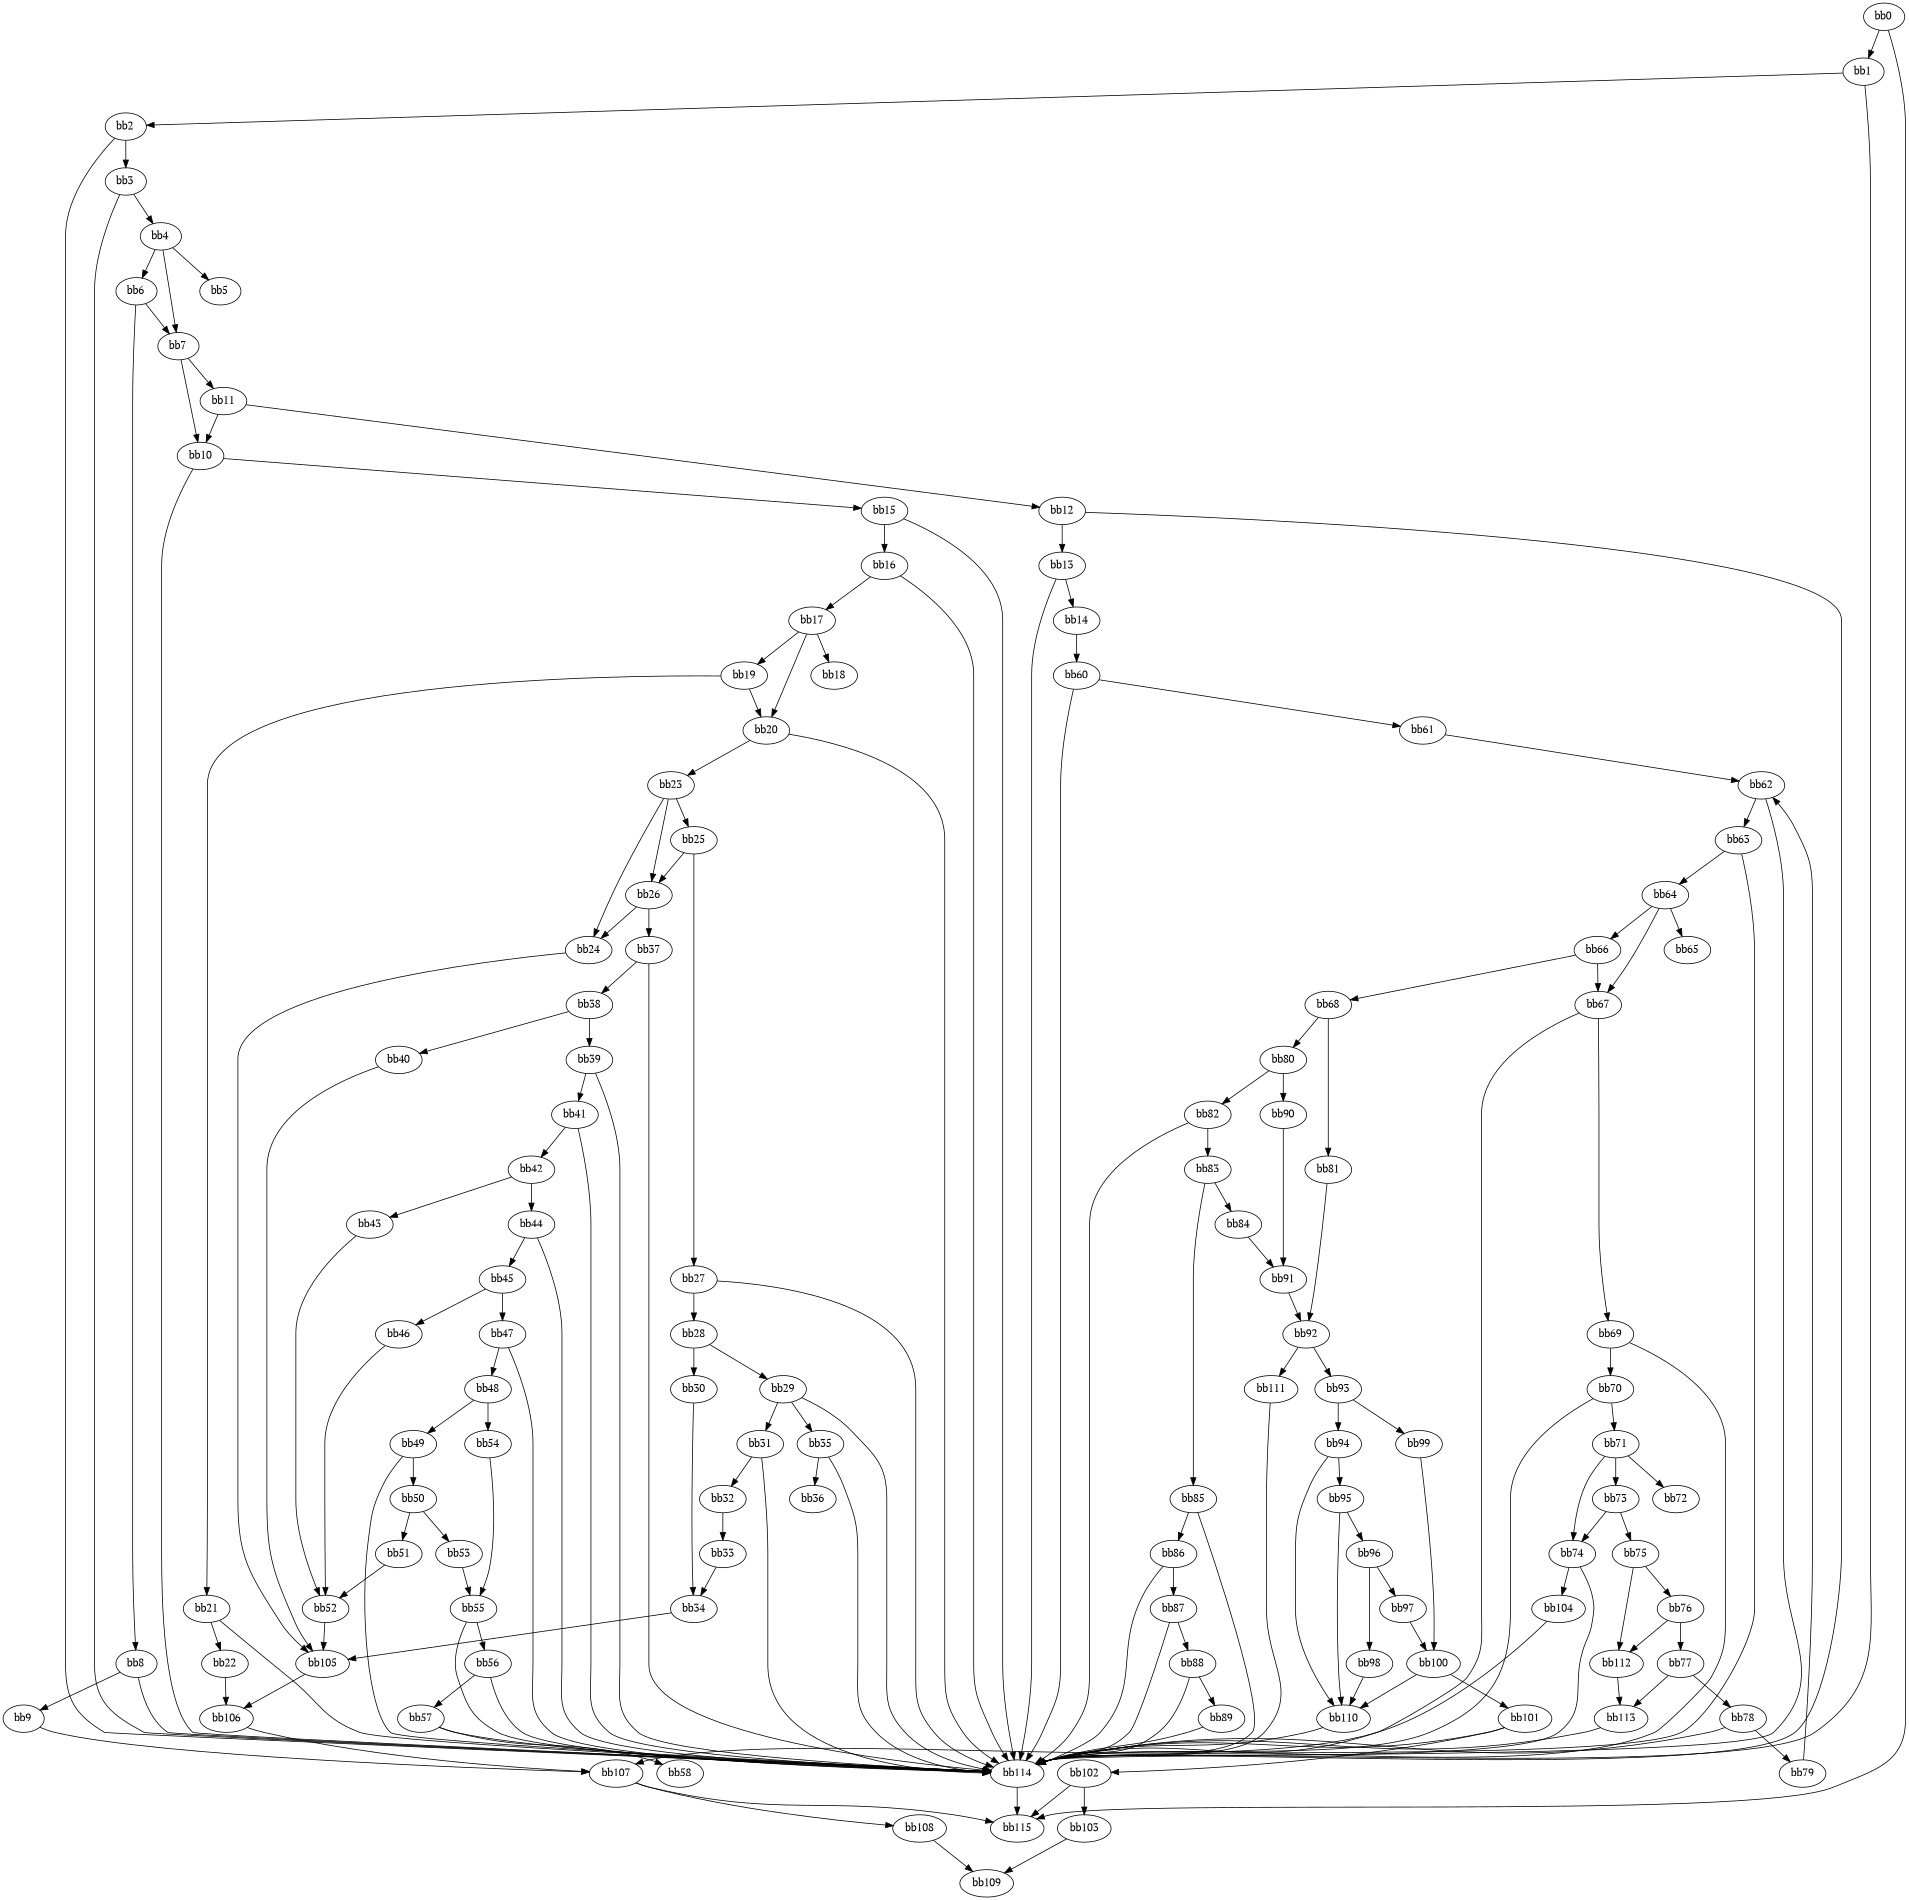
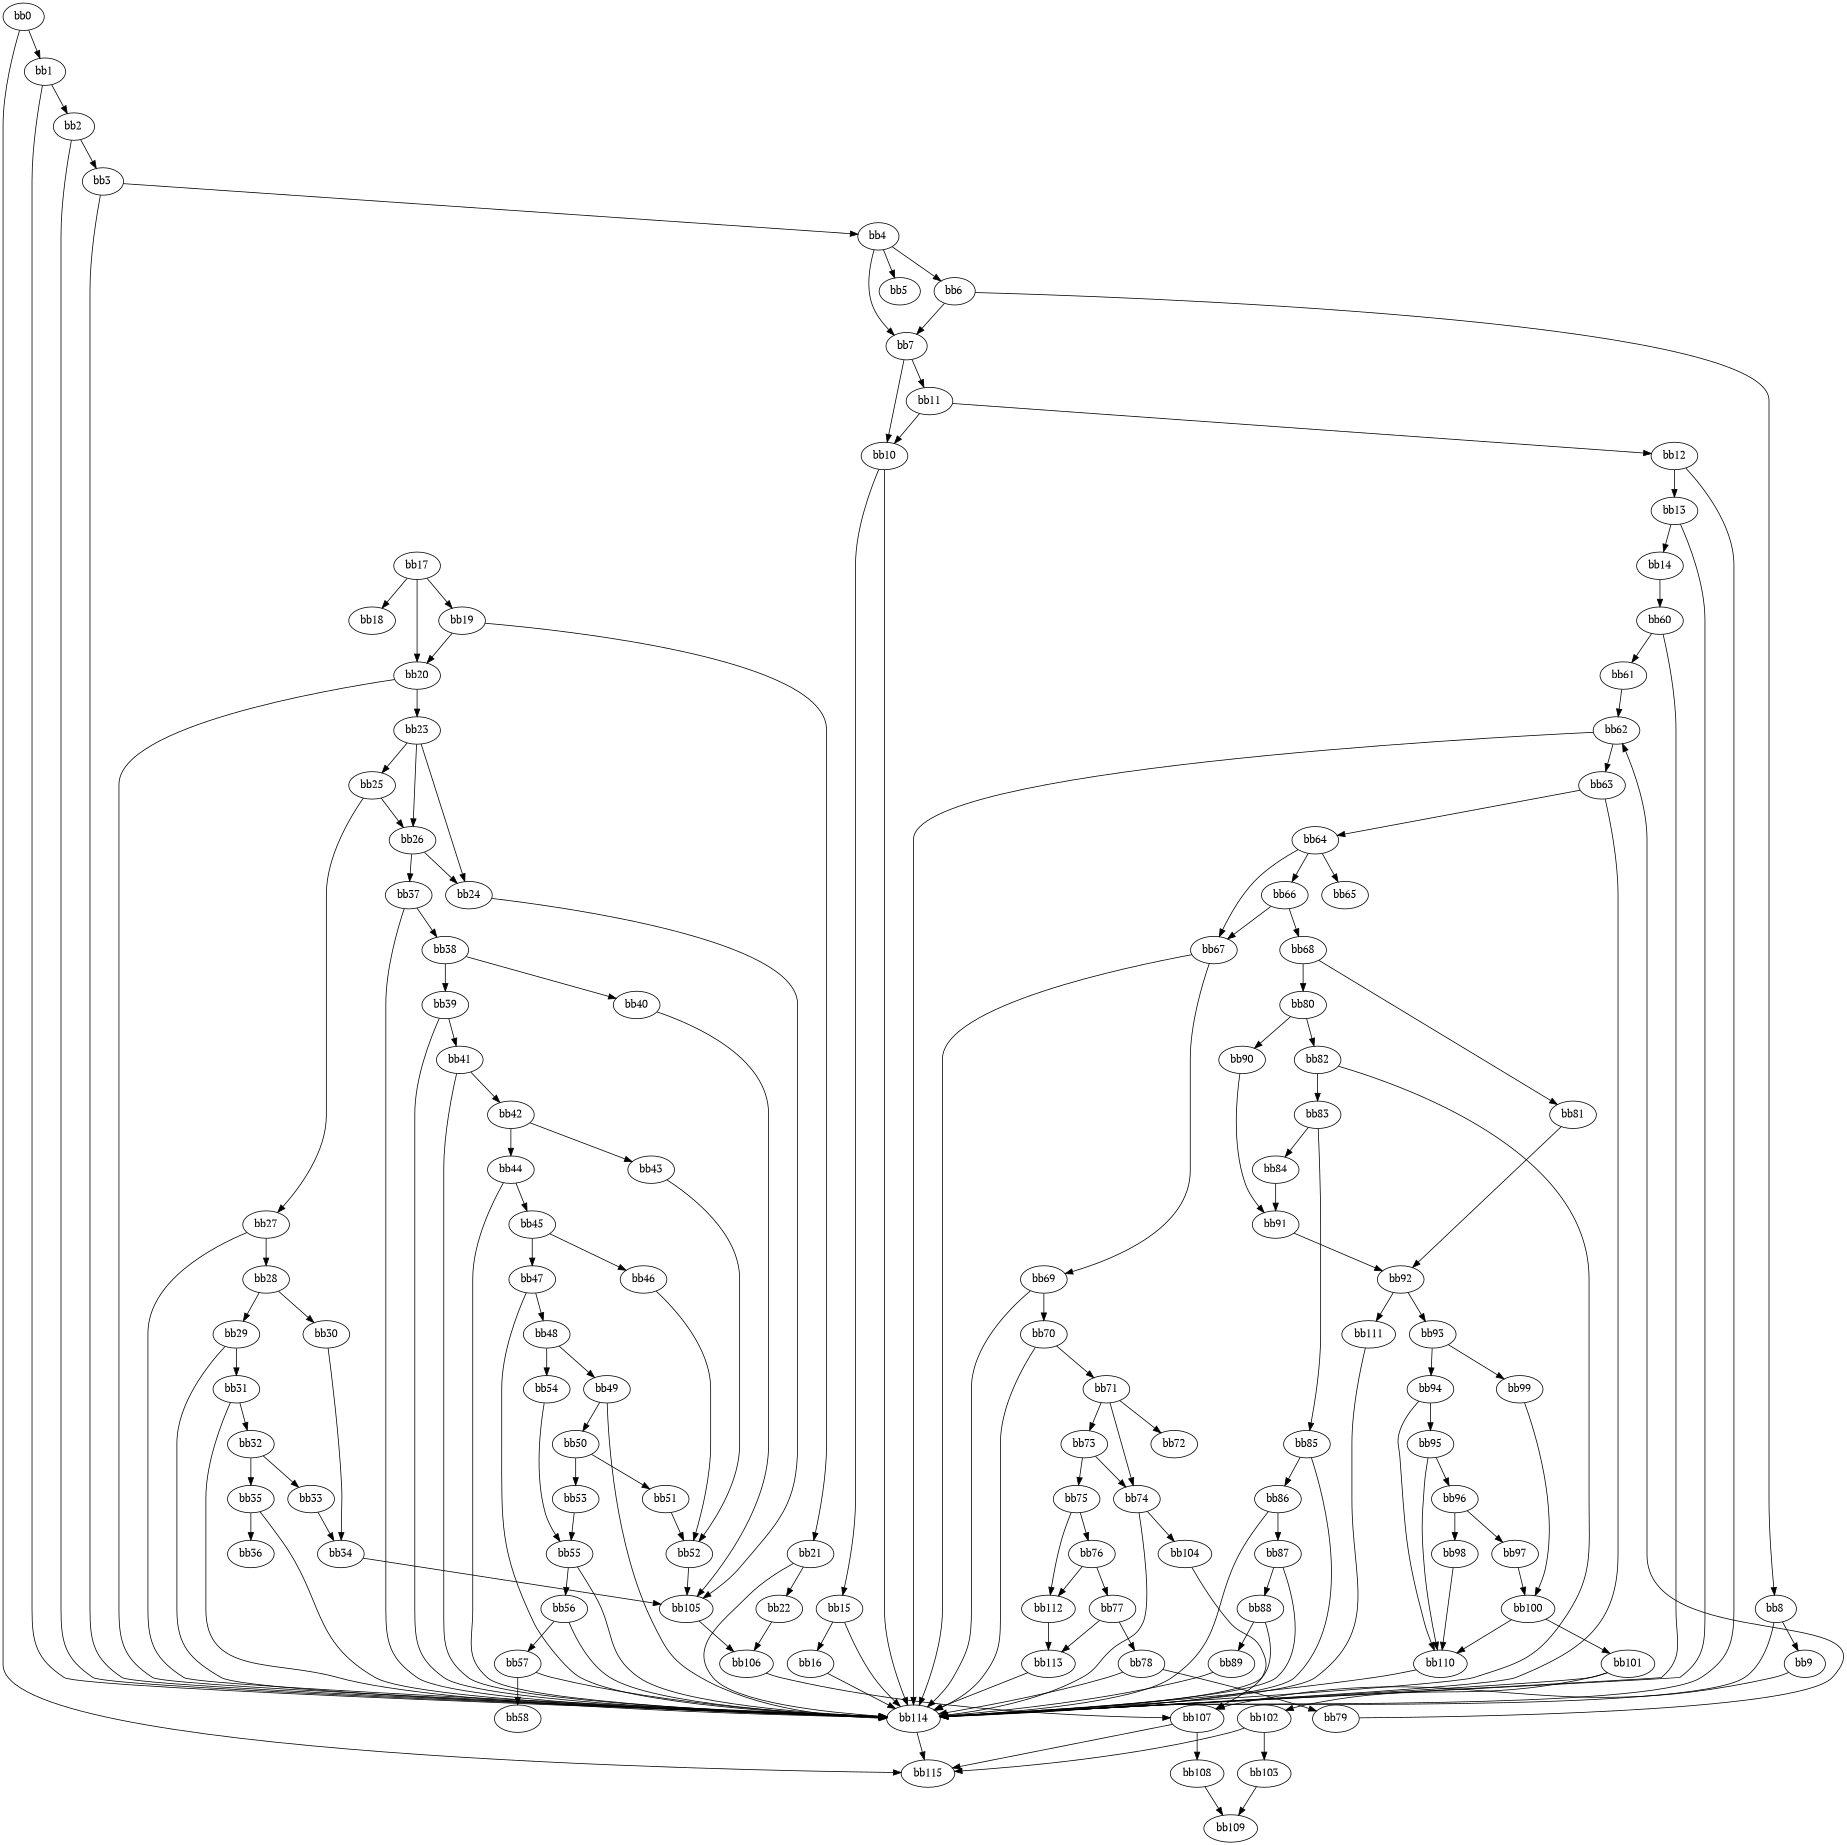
edge "bb16" -> "bb17": removed
edge "bb29" -> "bb35": now "bb32" -> "bb35"
